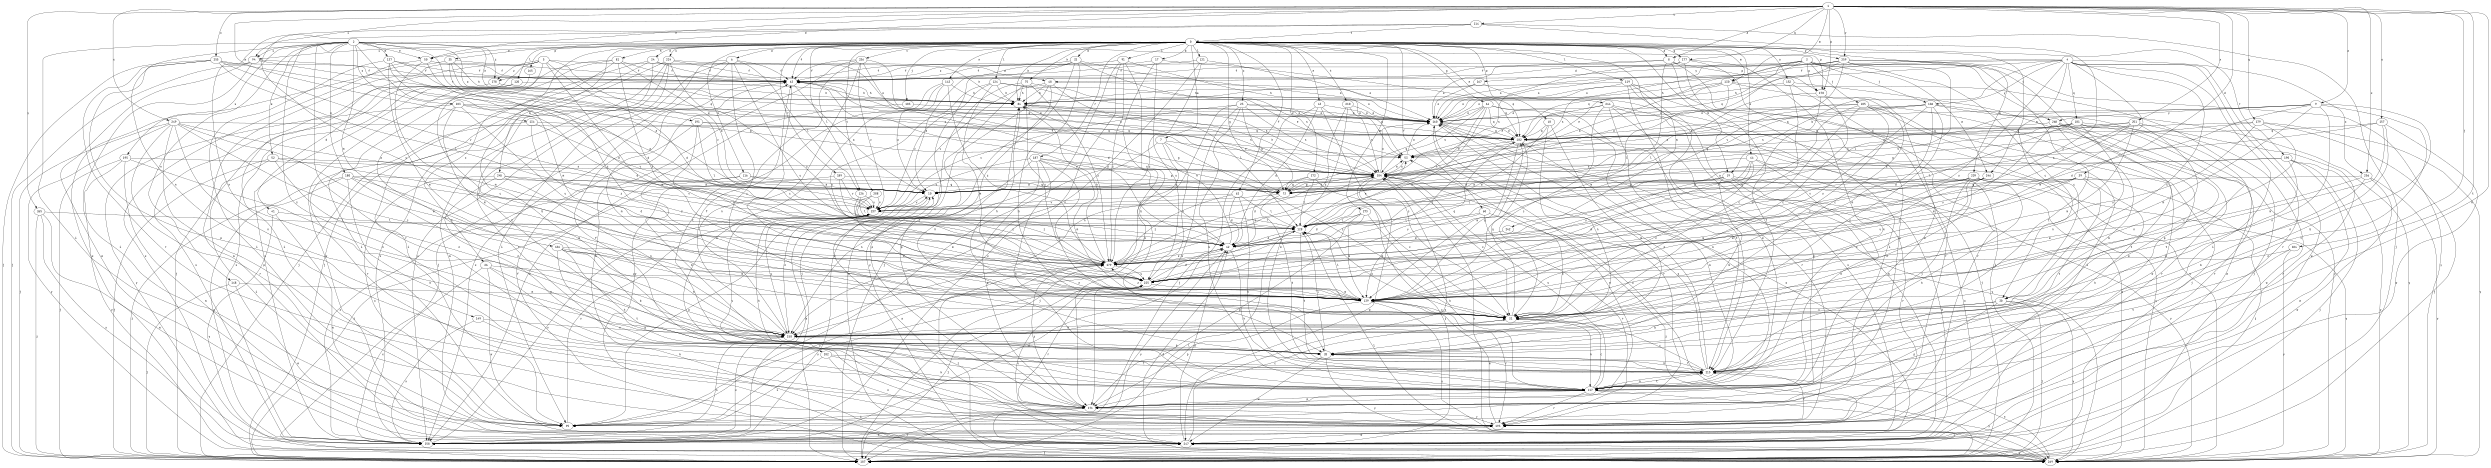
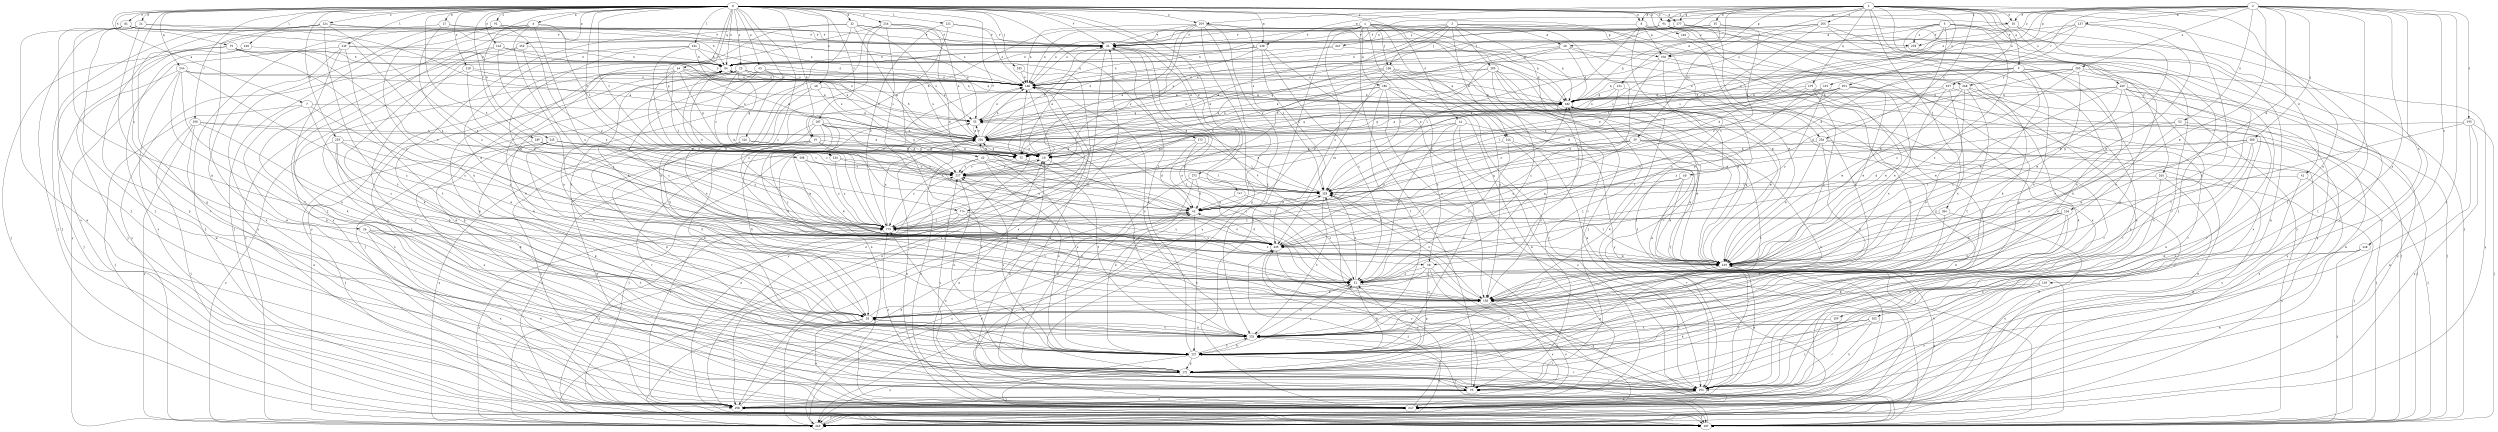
edge "214" -> "0": reversed
node "159": added
